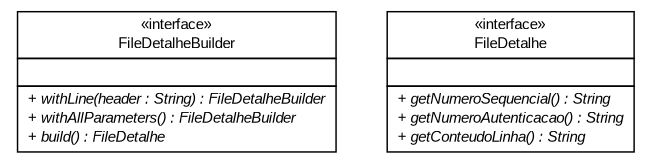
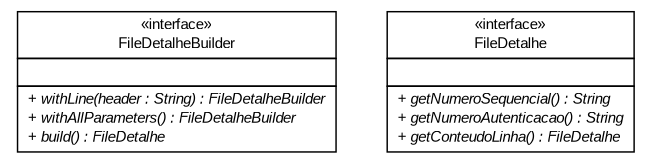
node "FileDetalhe": text "+ getConteudoLinha() : String" -> "+ getConteudoLinha() : FileDetalhe"
